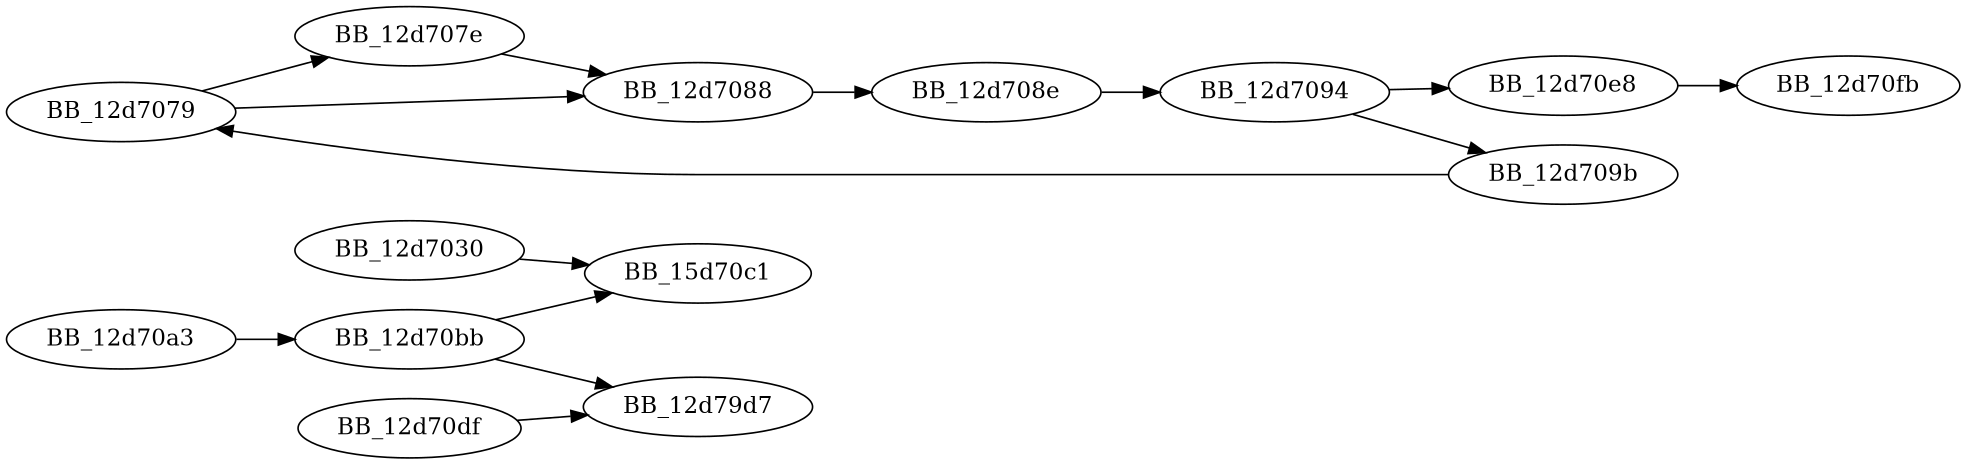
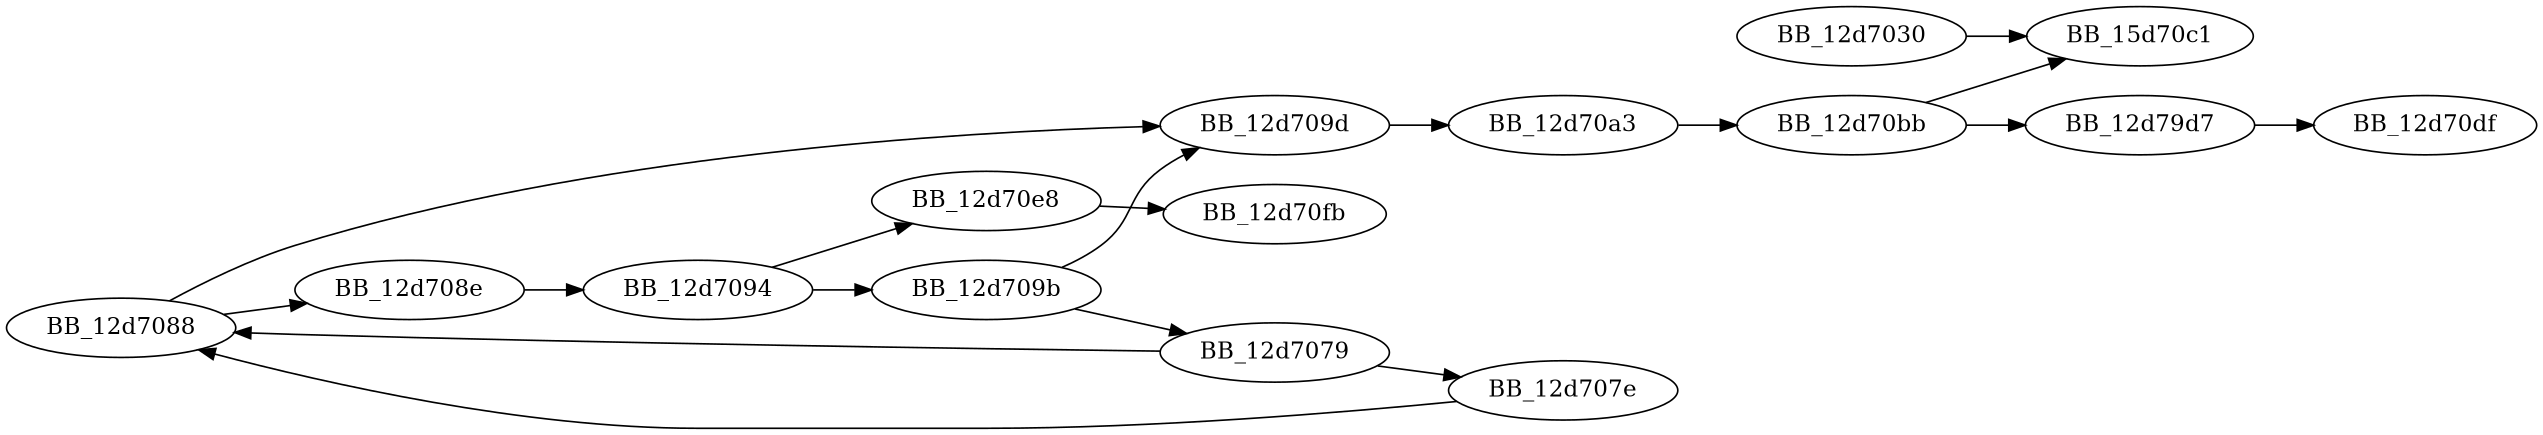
node "BB_12d709d": added
edge "BB_12d70df" -> "BB_12d79d7": reversed
